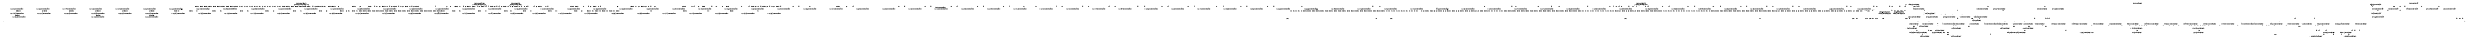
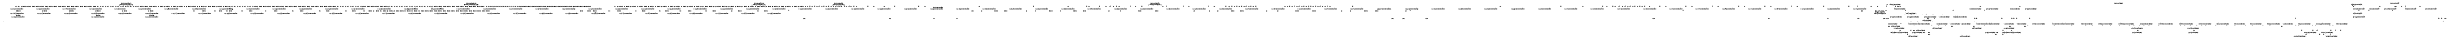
edge "1_fwatchdog#ServerID_6dcbcc88d5-mp48t" -> "10.1.80.1:40179#ServerID_OuterContainerID": added, label "RESPONSE"
node "10.1.80.177:32930#ServerID_OuterContainerID": label "10.1.80.177:32930#ServerID_OuterContainerID" -> "10.1.80.177:32930#ServerID_ServerID"
